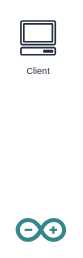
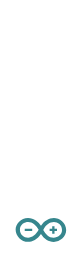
node "Client": removed
